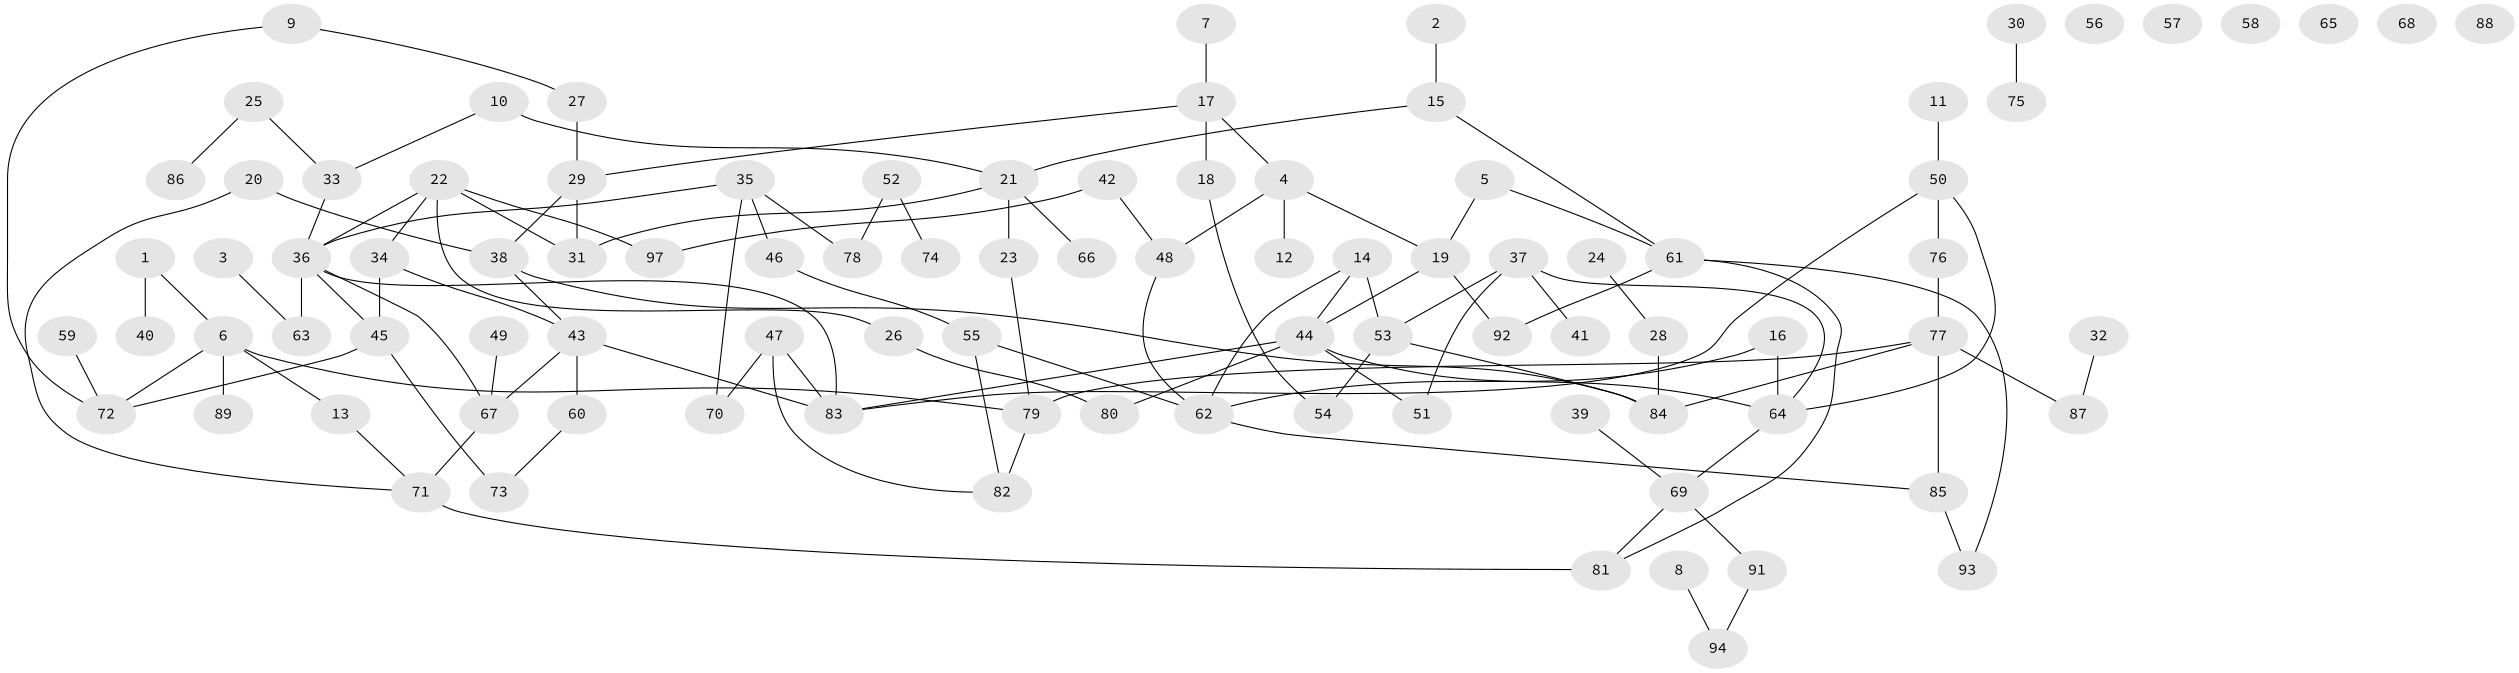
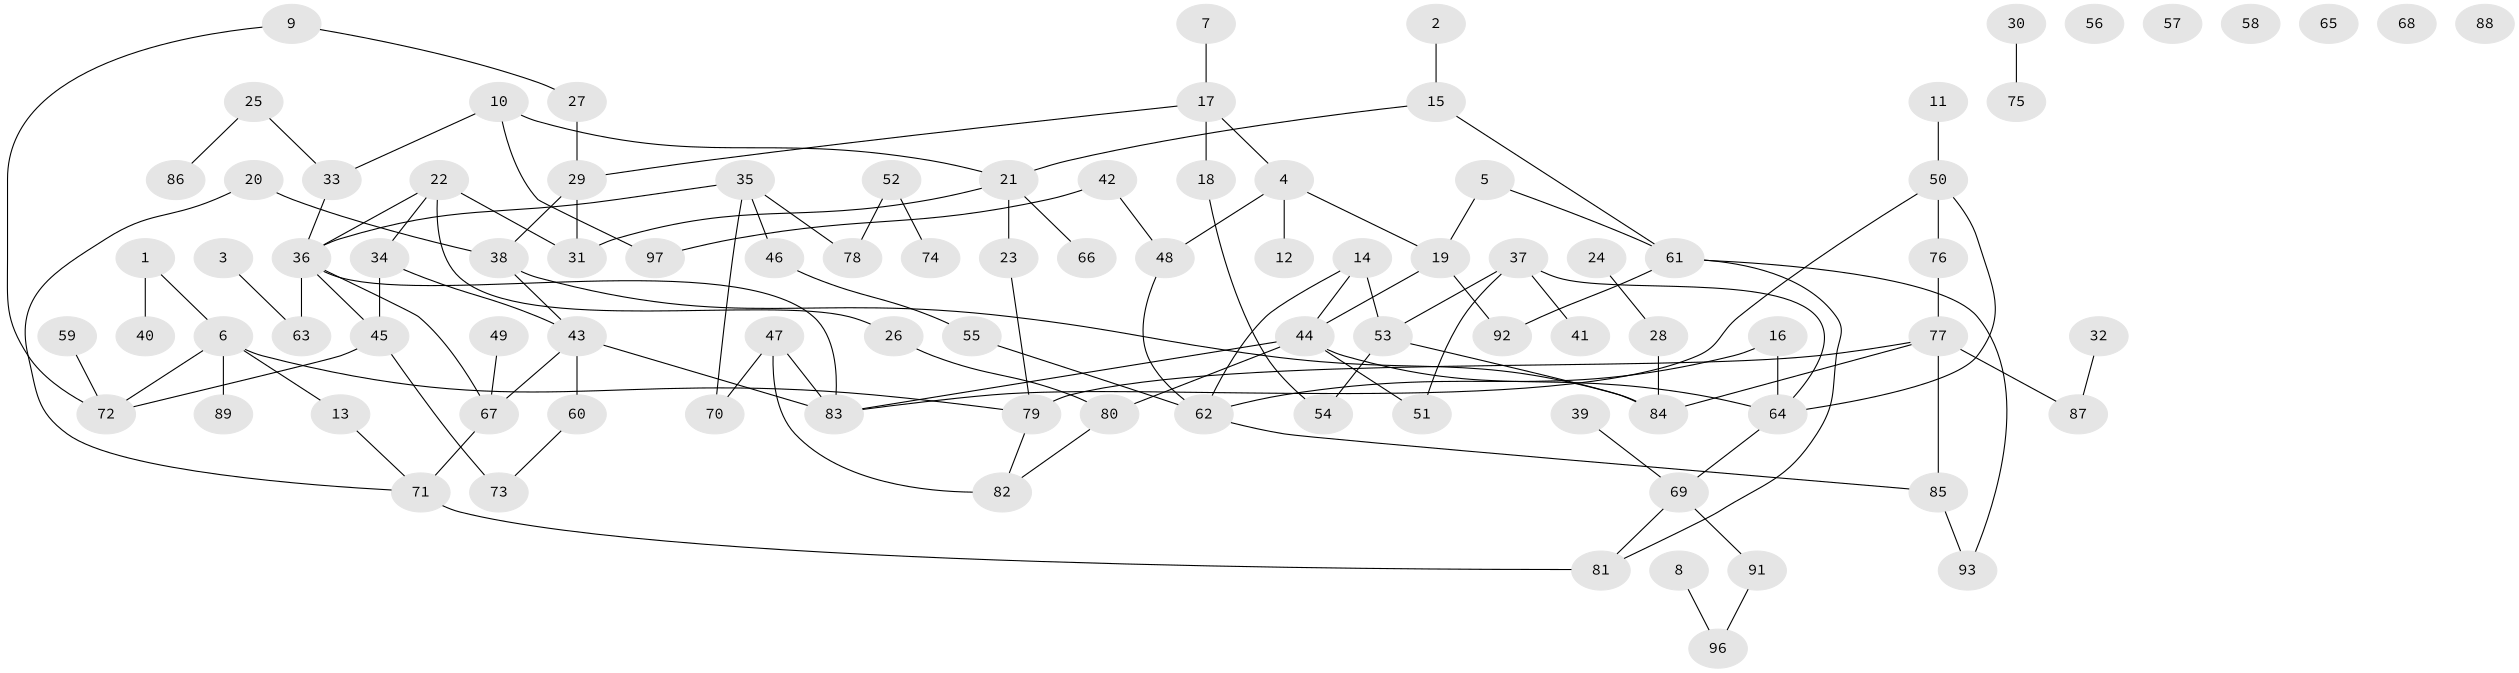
edge "22" -- "97": now "10" -- "97"
edge "55" -- "82": now "80" -- "82"
node "94": label "94" -> "96"
